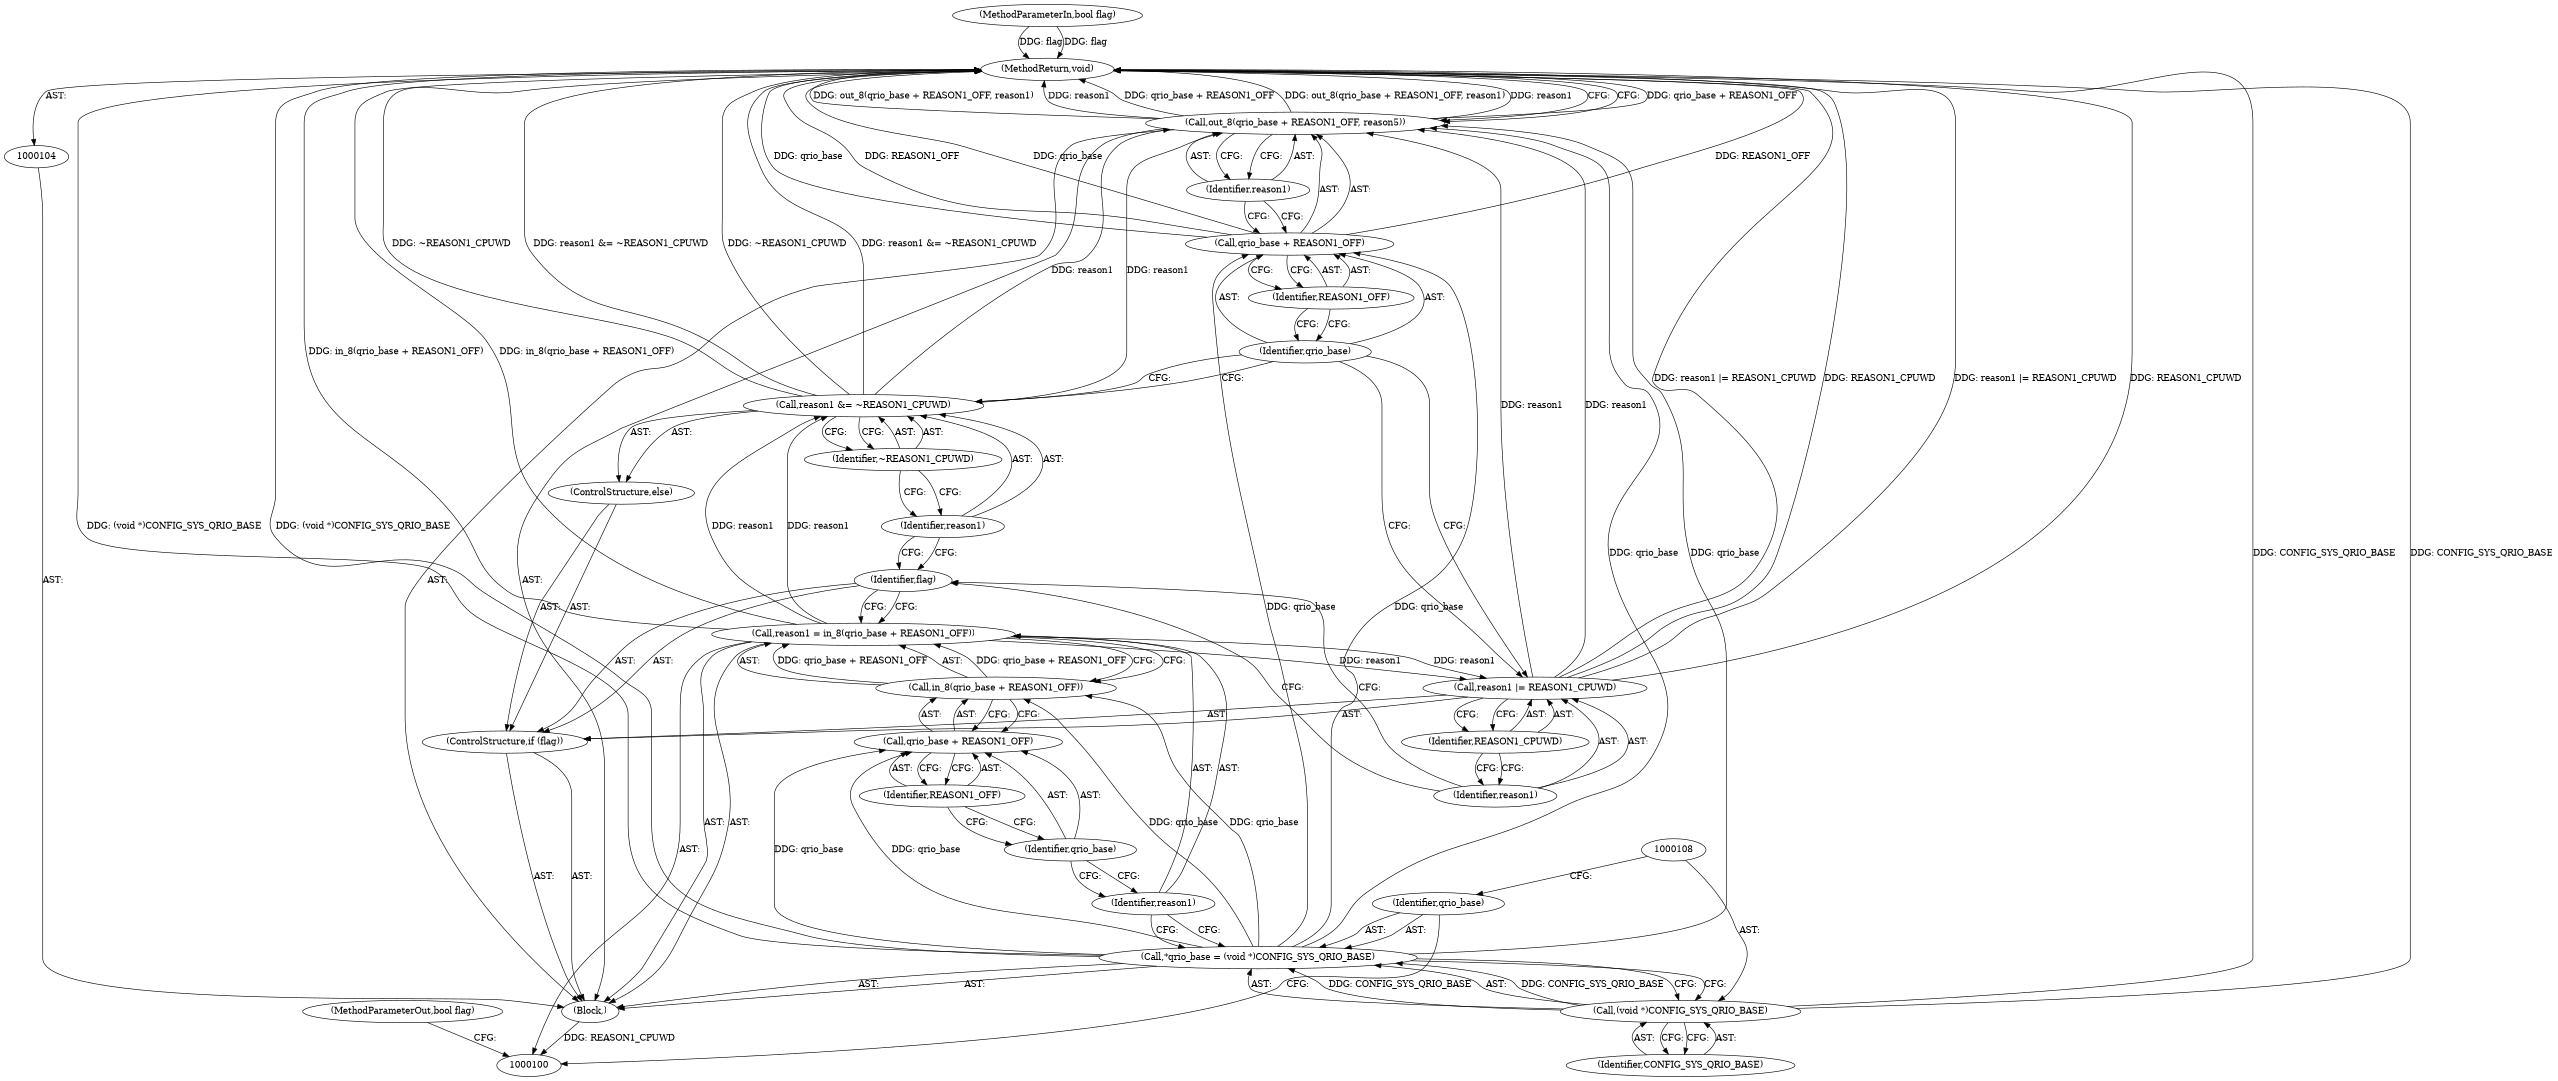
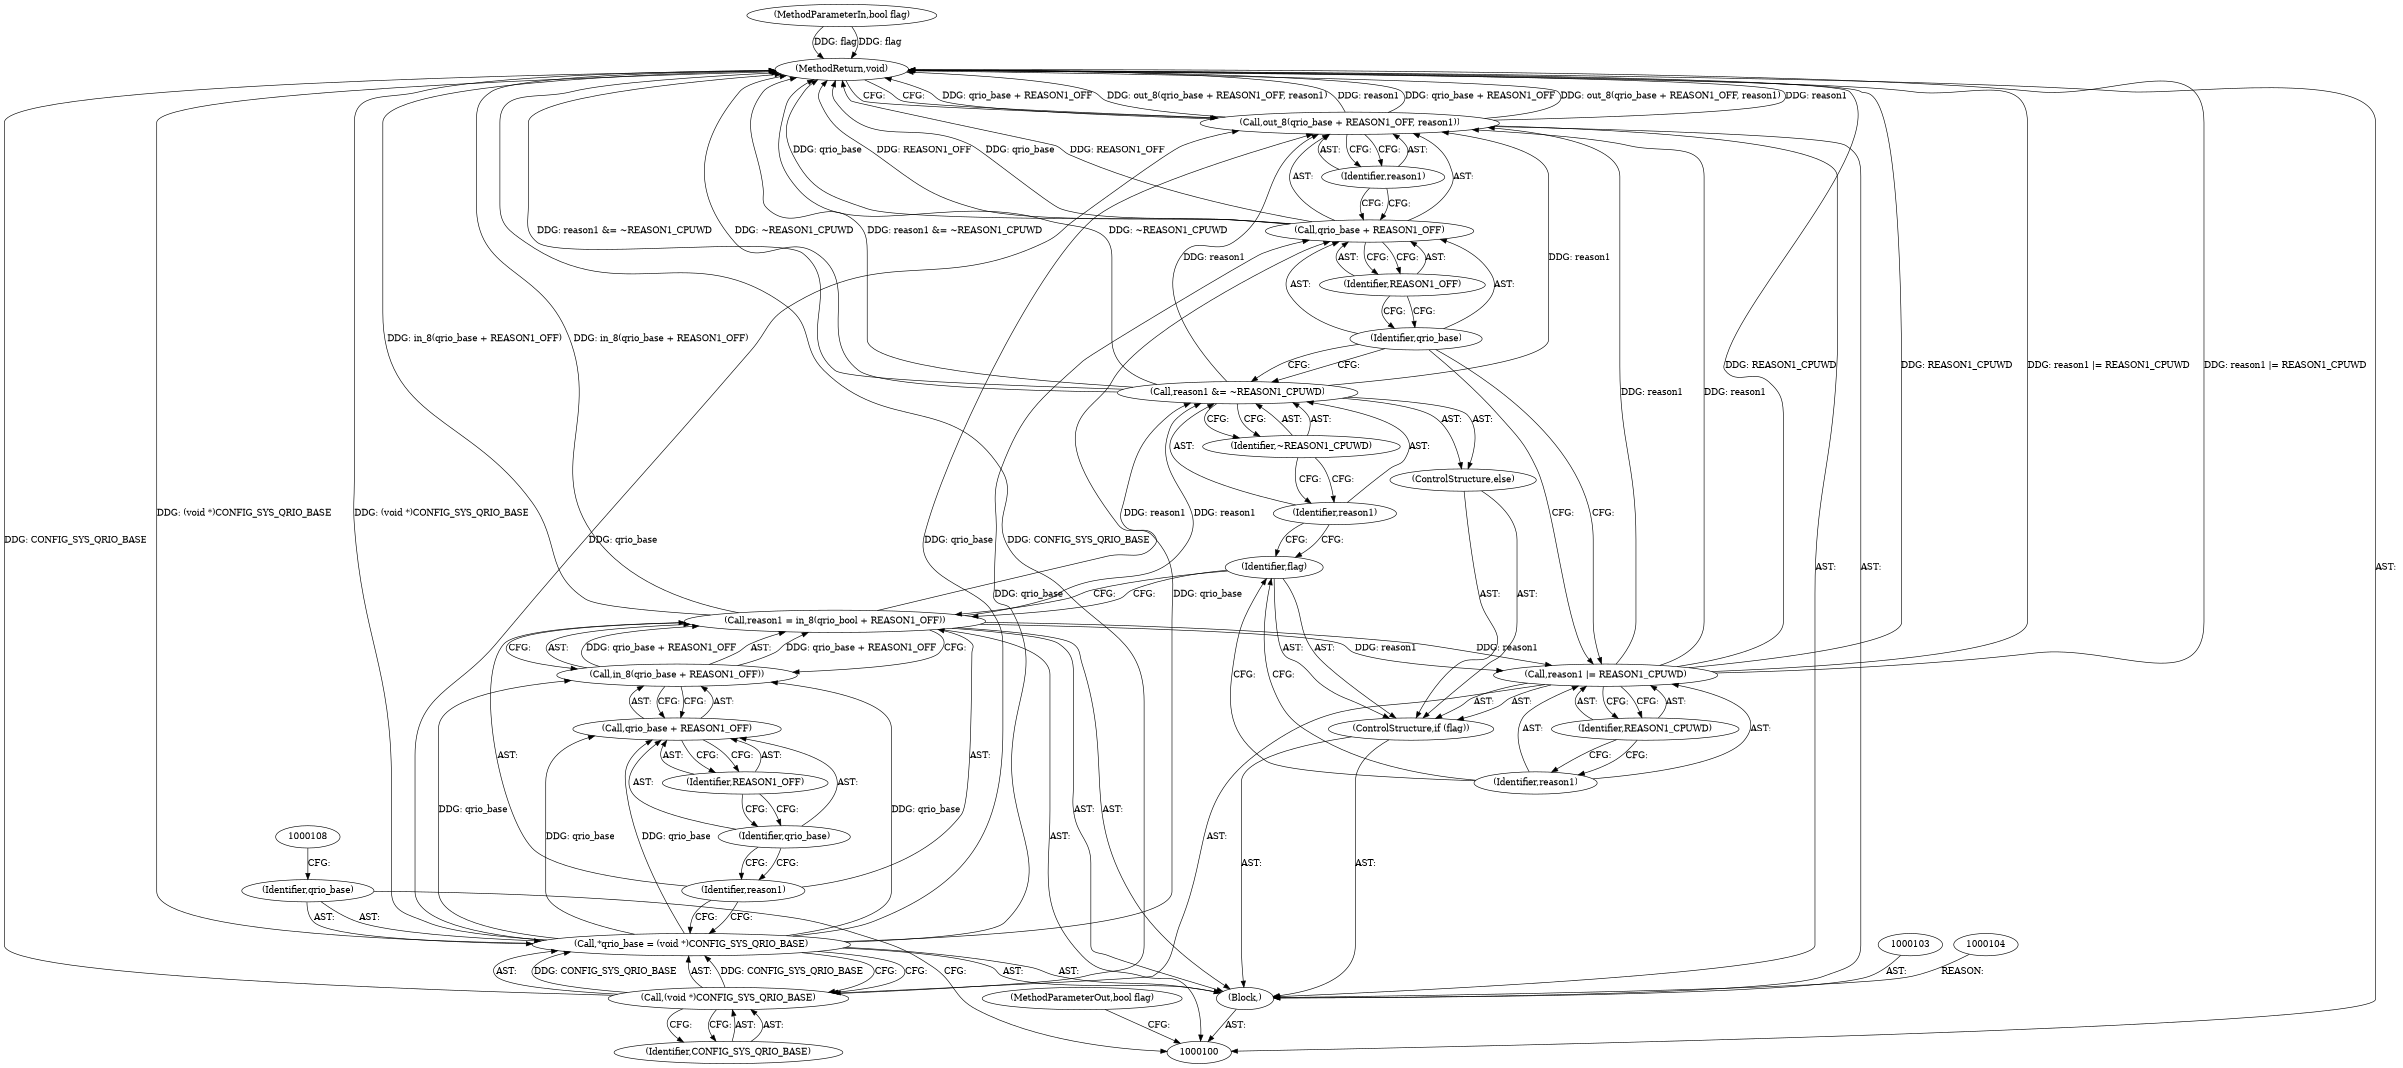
edge "(MethodReturn,void)" -> "1000104": now "(MethodReturn,void)" -> "1000100"
node "(Call,out_8(qrio_base + REASON1_OFF, reason5))": label "(Call,out_8(qrio_base + REASON1_OFF, reason5))" -> "(Call,out_8(qrio_base + REASON1_OFF, reason1))"
edge "1000104" -> "(Block,)": label "AST: " -> "REASON: "
node "(Call,reason1 = in_8(qrio_base + REASON1_OFF))": label "(Call,reason1 = in_8(qrio_base + REASON1_OFF))" -> "(Call,reason1 = in_8(qrio_bool + REASON1_OFF))"
edge "1000108" -> "(Call,(void *)CONFIG_SYS_QRIO_BASE)": now "(Call,reason1 |= REASON1_CPUWD)" -> "(Call,(void *)CONFIG_SYS_QRIO_BASE)"
node "1000103": added
edge "(Block,)" -> "1000100": label "DDG: REASON1_CPUWD" -> "AST: "
